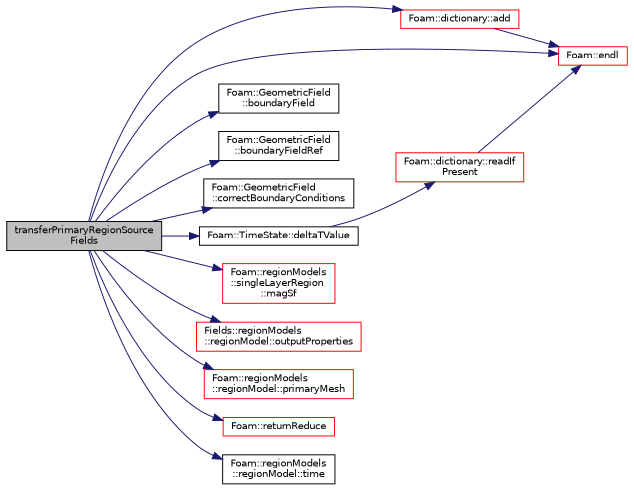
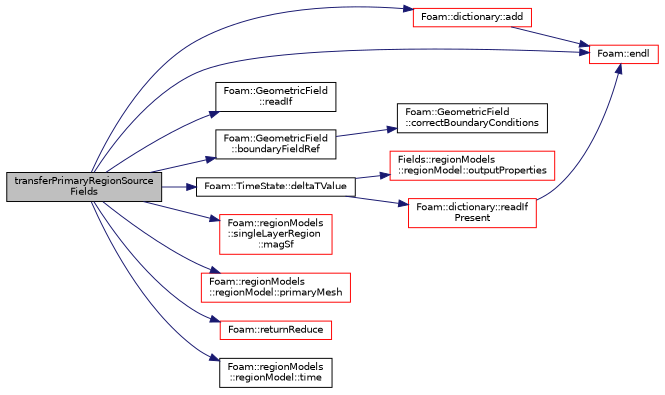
node "Foam::GeometricField ::boundaryField": label "Foam::GeometricField ::boundaryField" -> "Foam::GeometricField ::readIf"
edge "transferPrimaryRegionSource Fields" -> "Foam::GeometricField ::correctBoundaryConditions": now "Foam::GeometricField ::boundaryFieldRef" -> "Foam::GeometricField ::correctBoundaryConditions"
edge "transferPrimaryRegionSource Fields" -> "Fields::regionModels ::regionModel::outputProperties": now "Foam::TimeState::deltaTValue" -> "Fields::regionModels ::regionModel::outputProperties"
